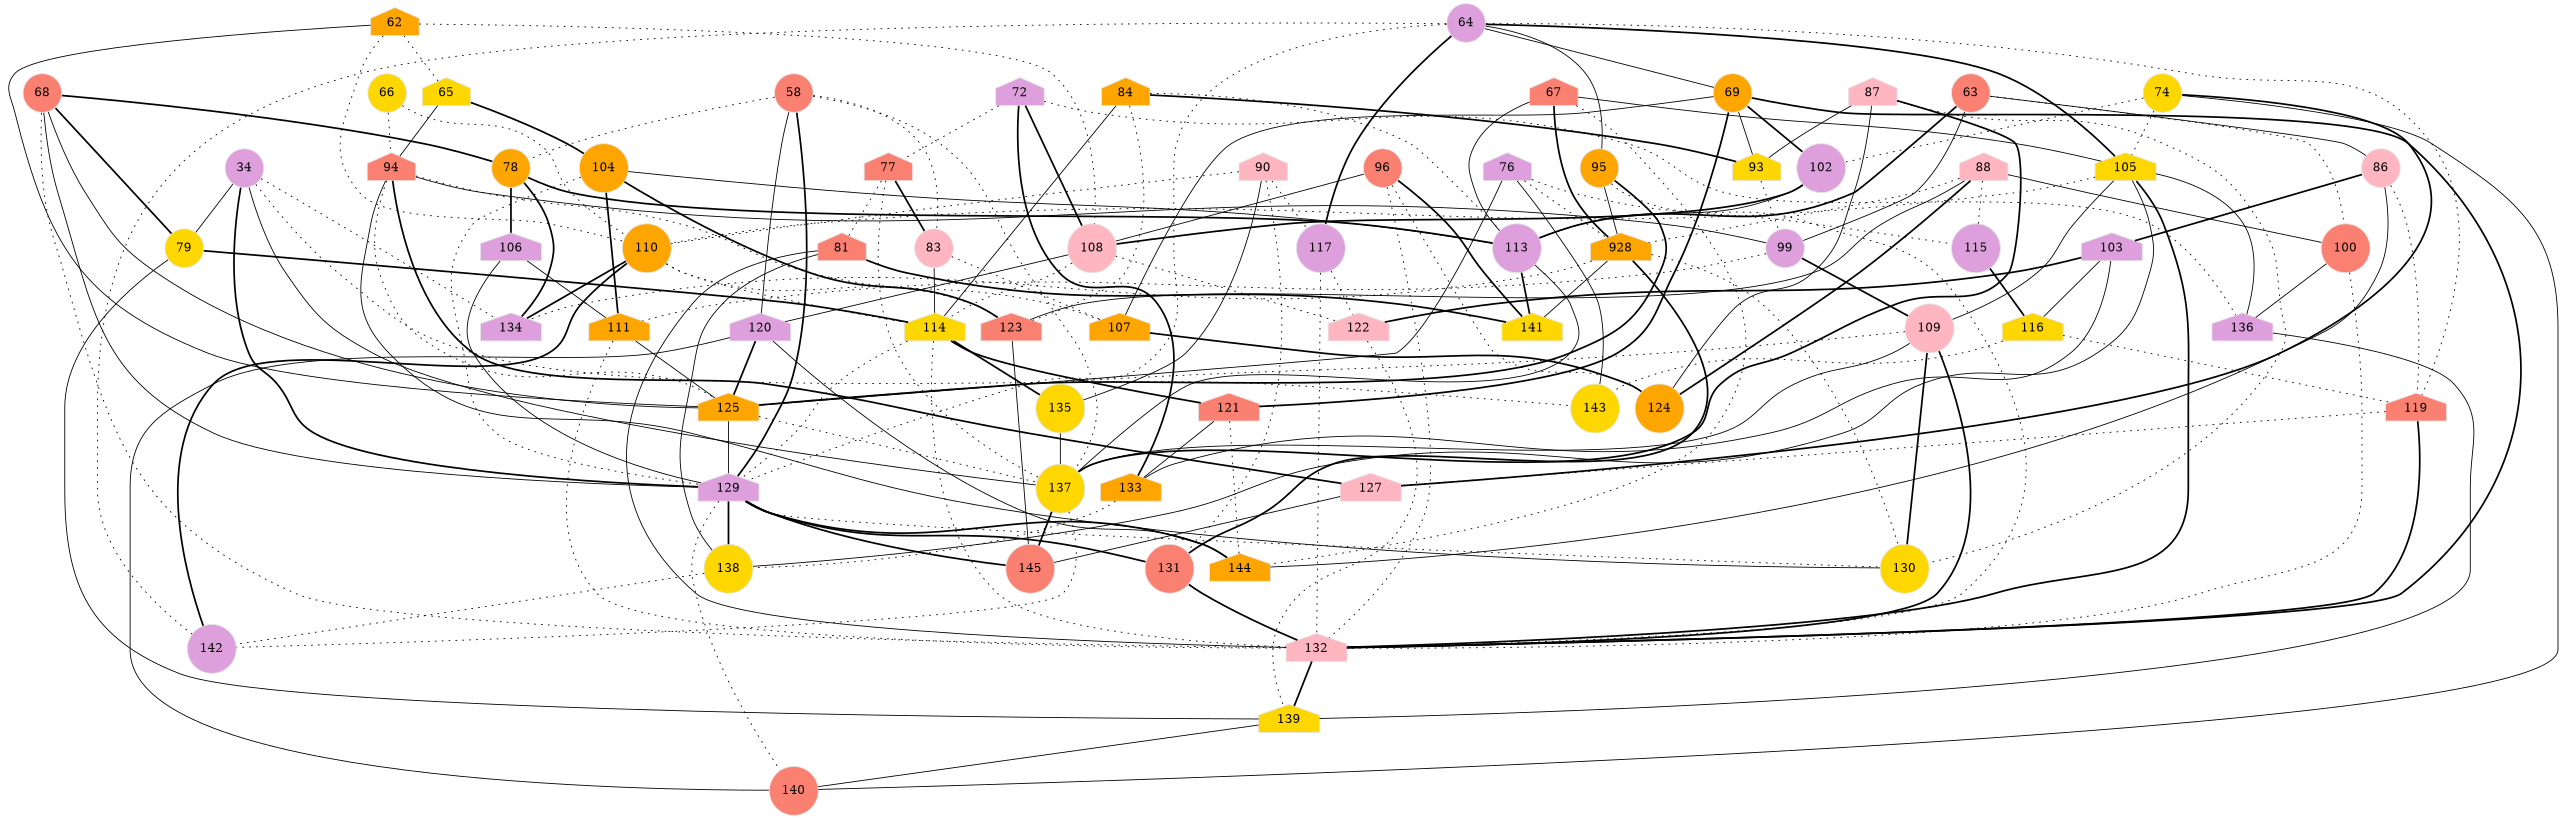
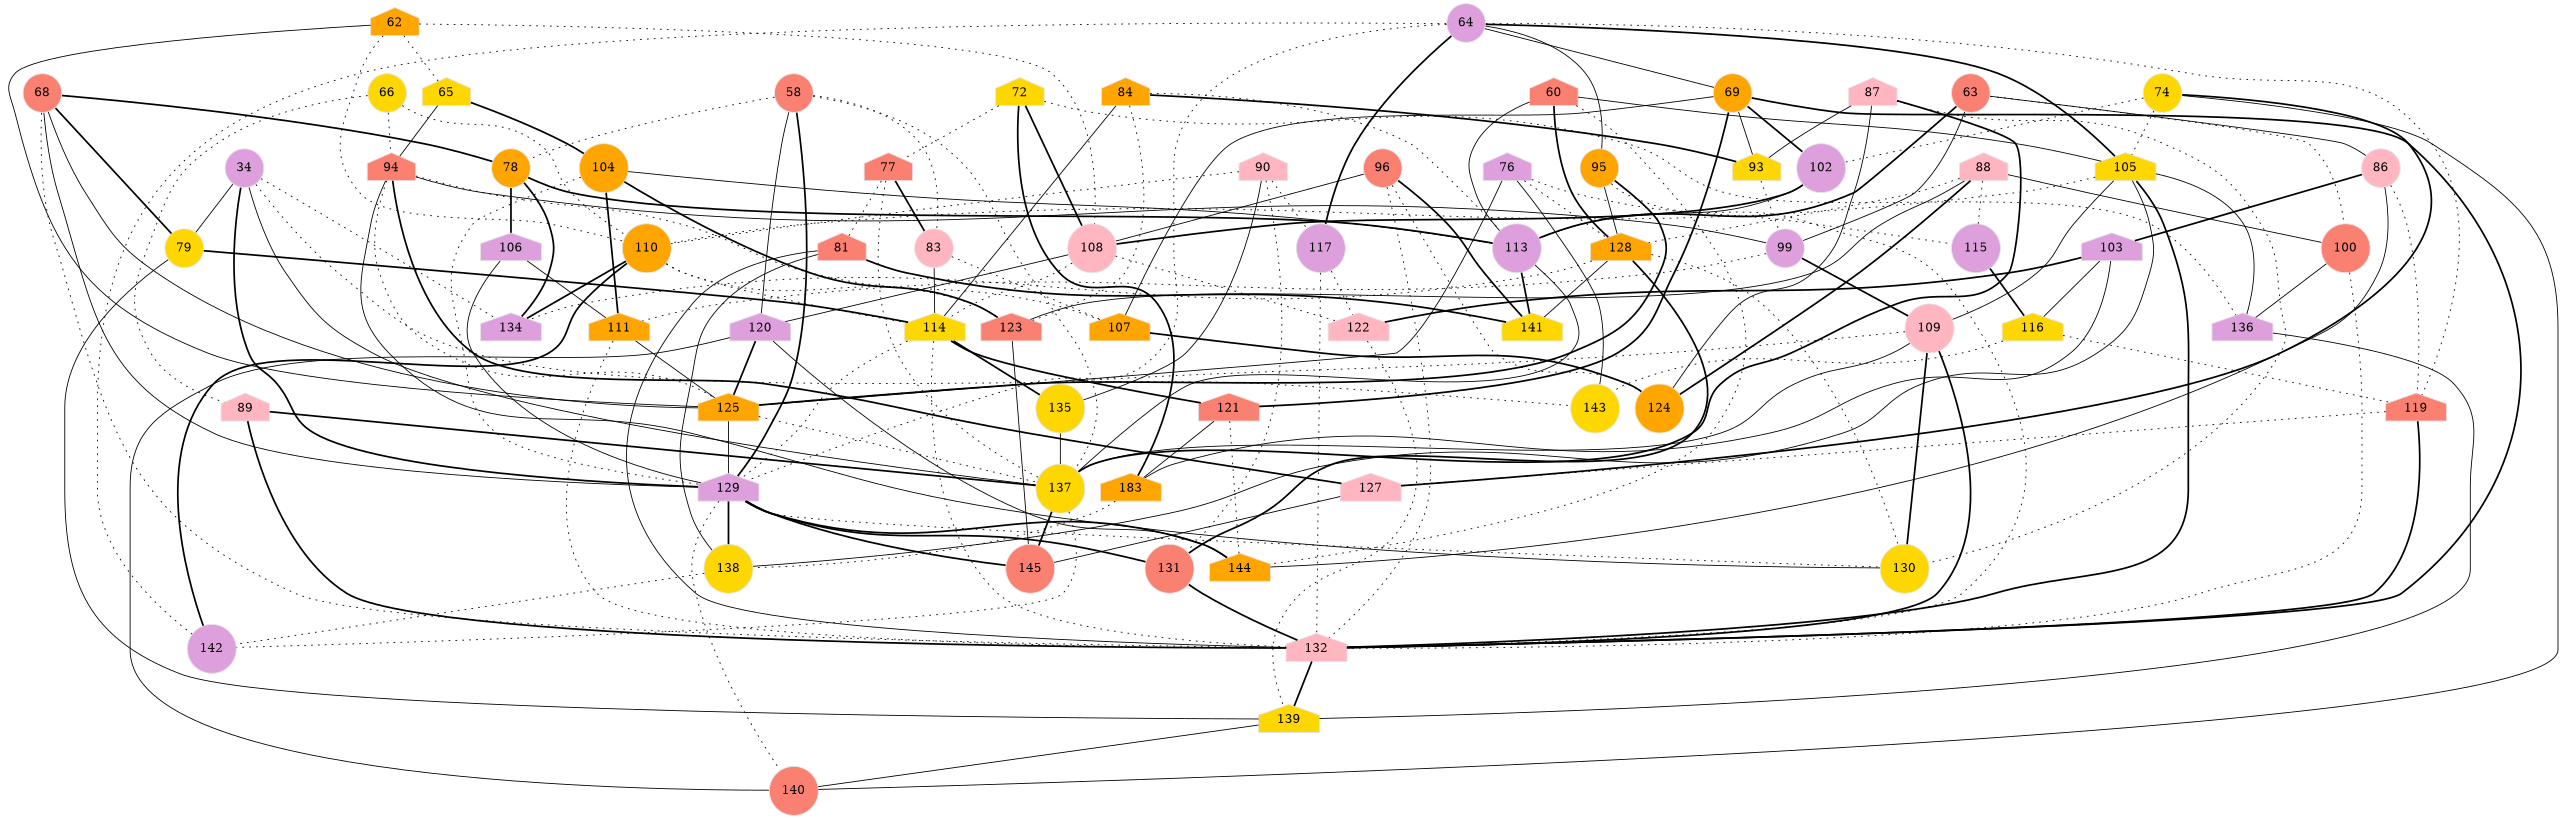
node "72": fillcolor plum -> gold
node "67": label "67" -> "60"
node "928": label "928" -> "128"
node "89": added
node "133": label "133" -> "183"
